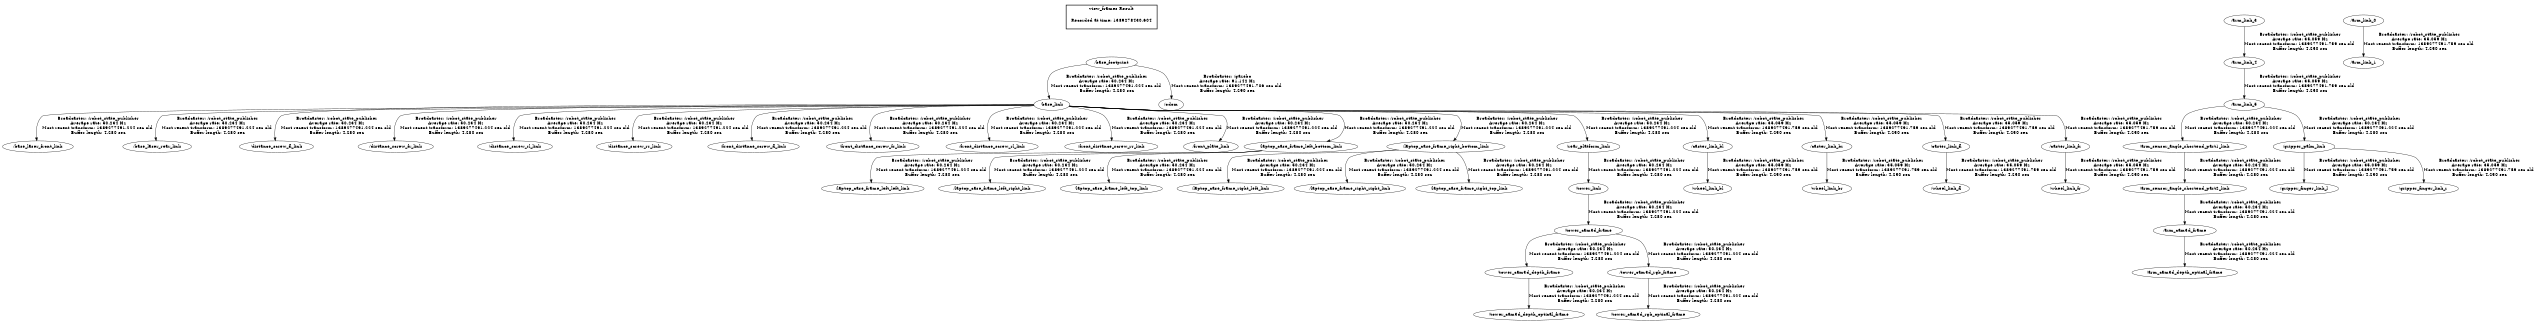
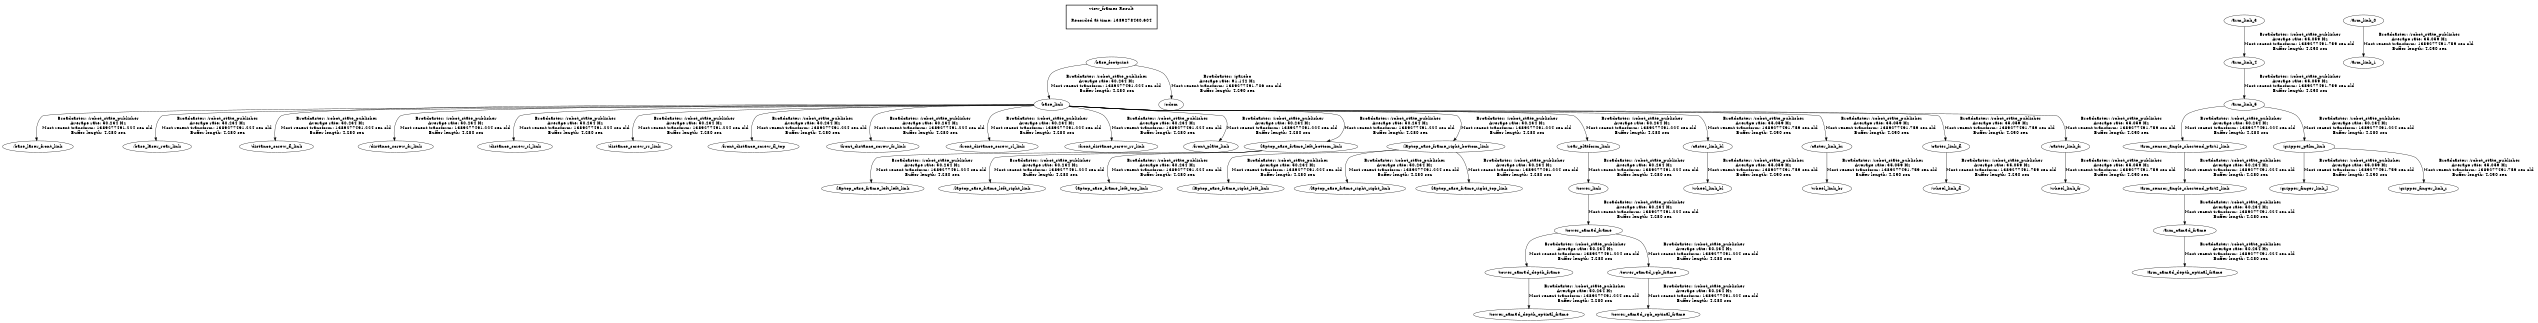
node "/front_distance_screw_fl_link": label "/front_distance_screw_fl_link" -> "/front_distance_screw_fl_top"
